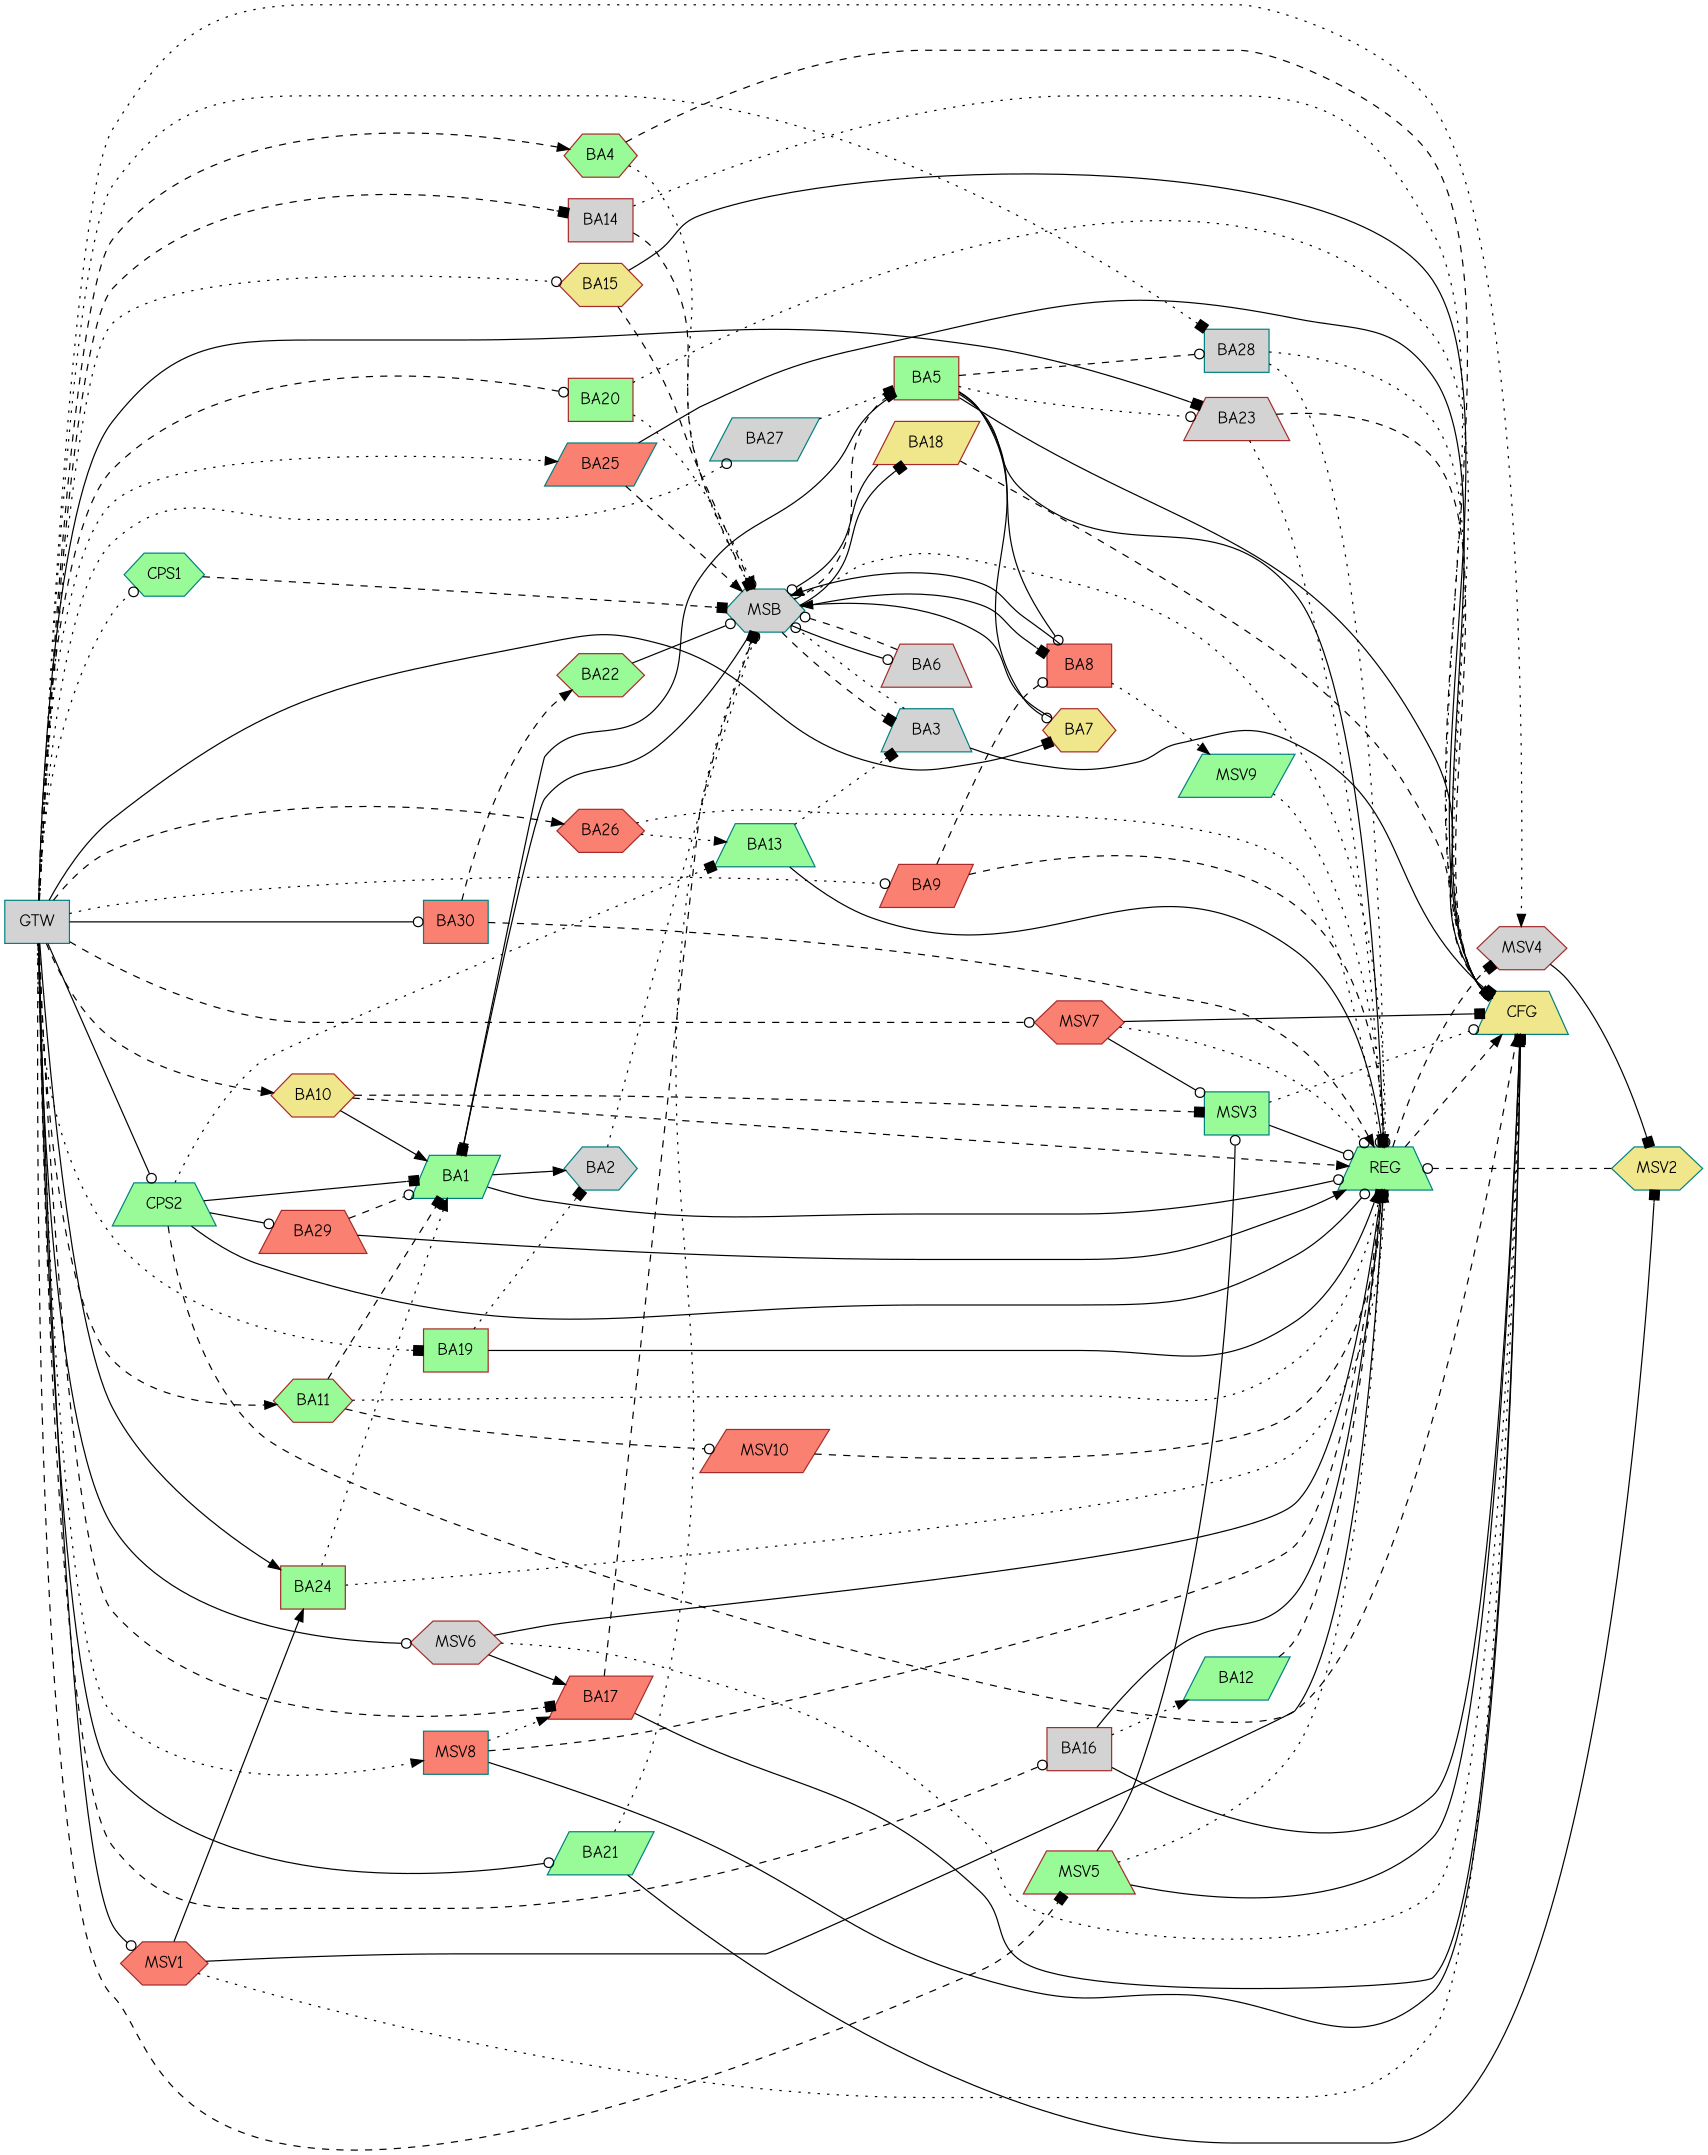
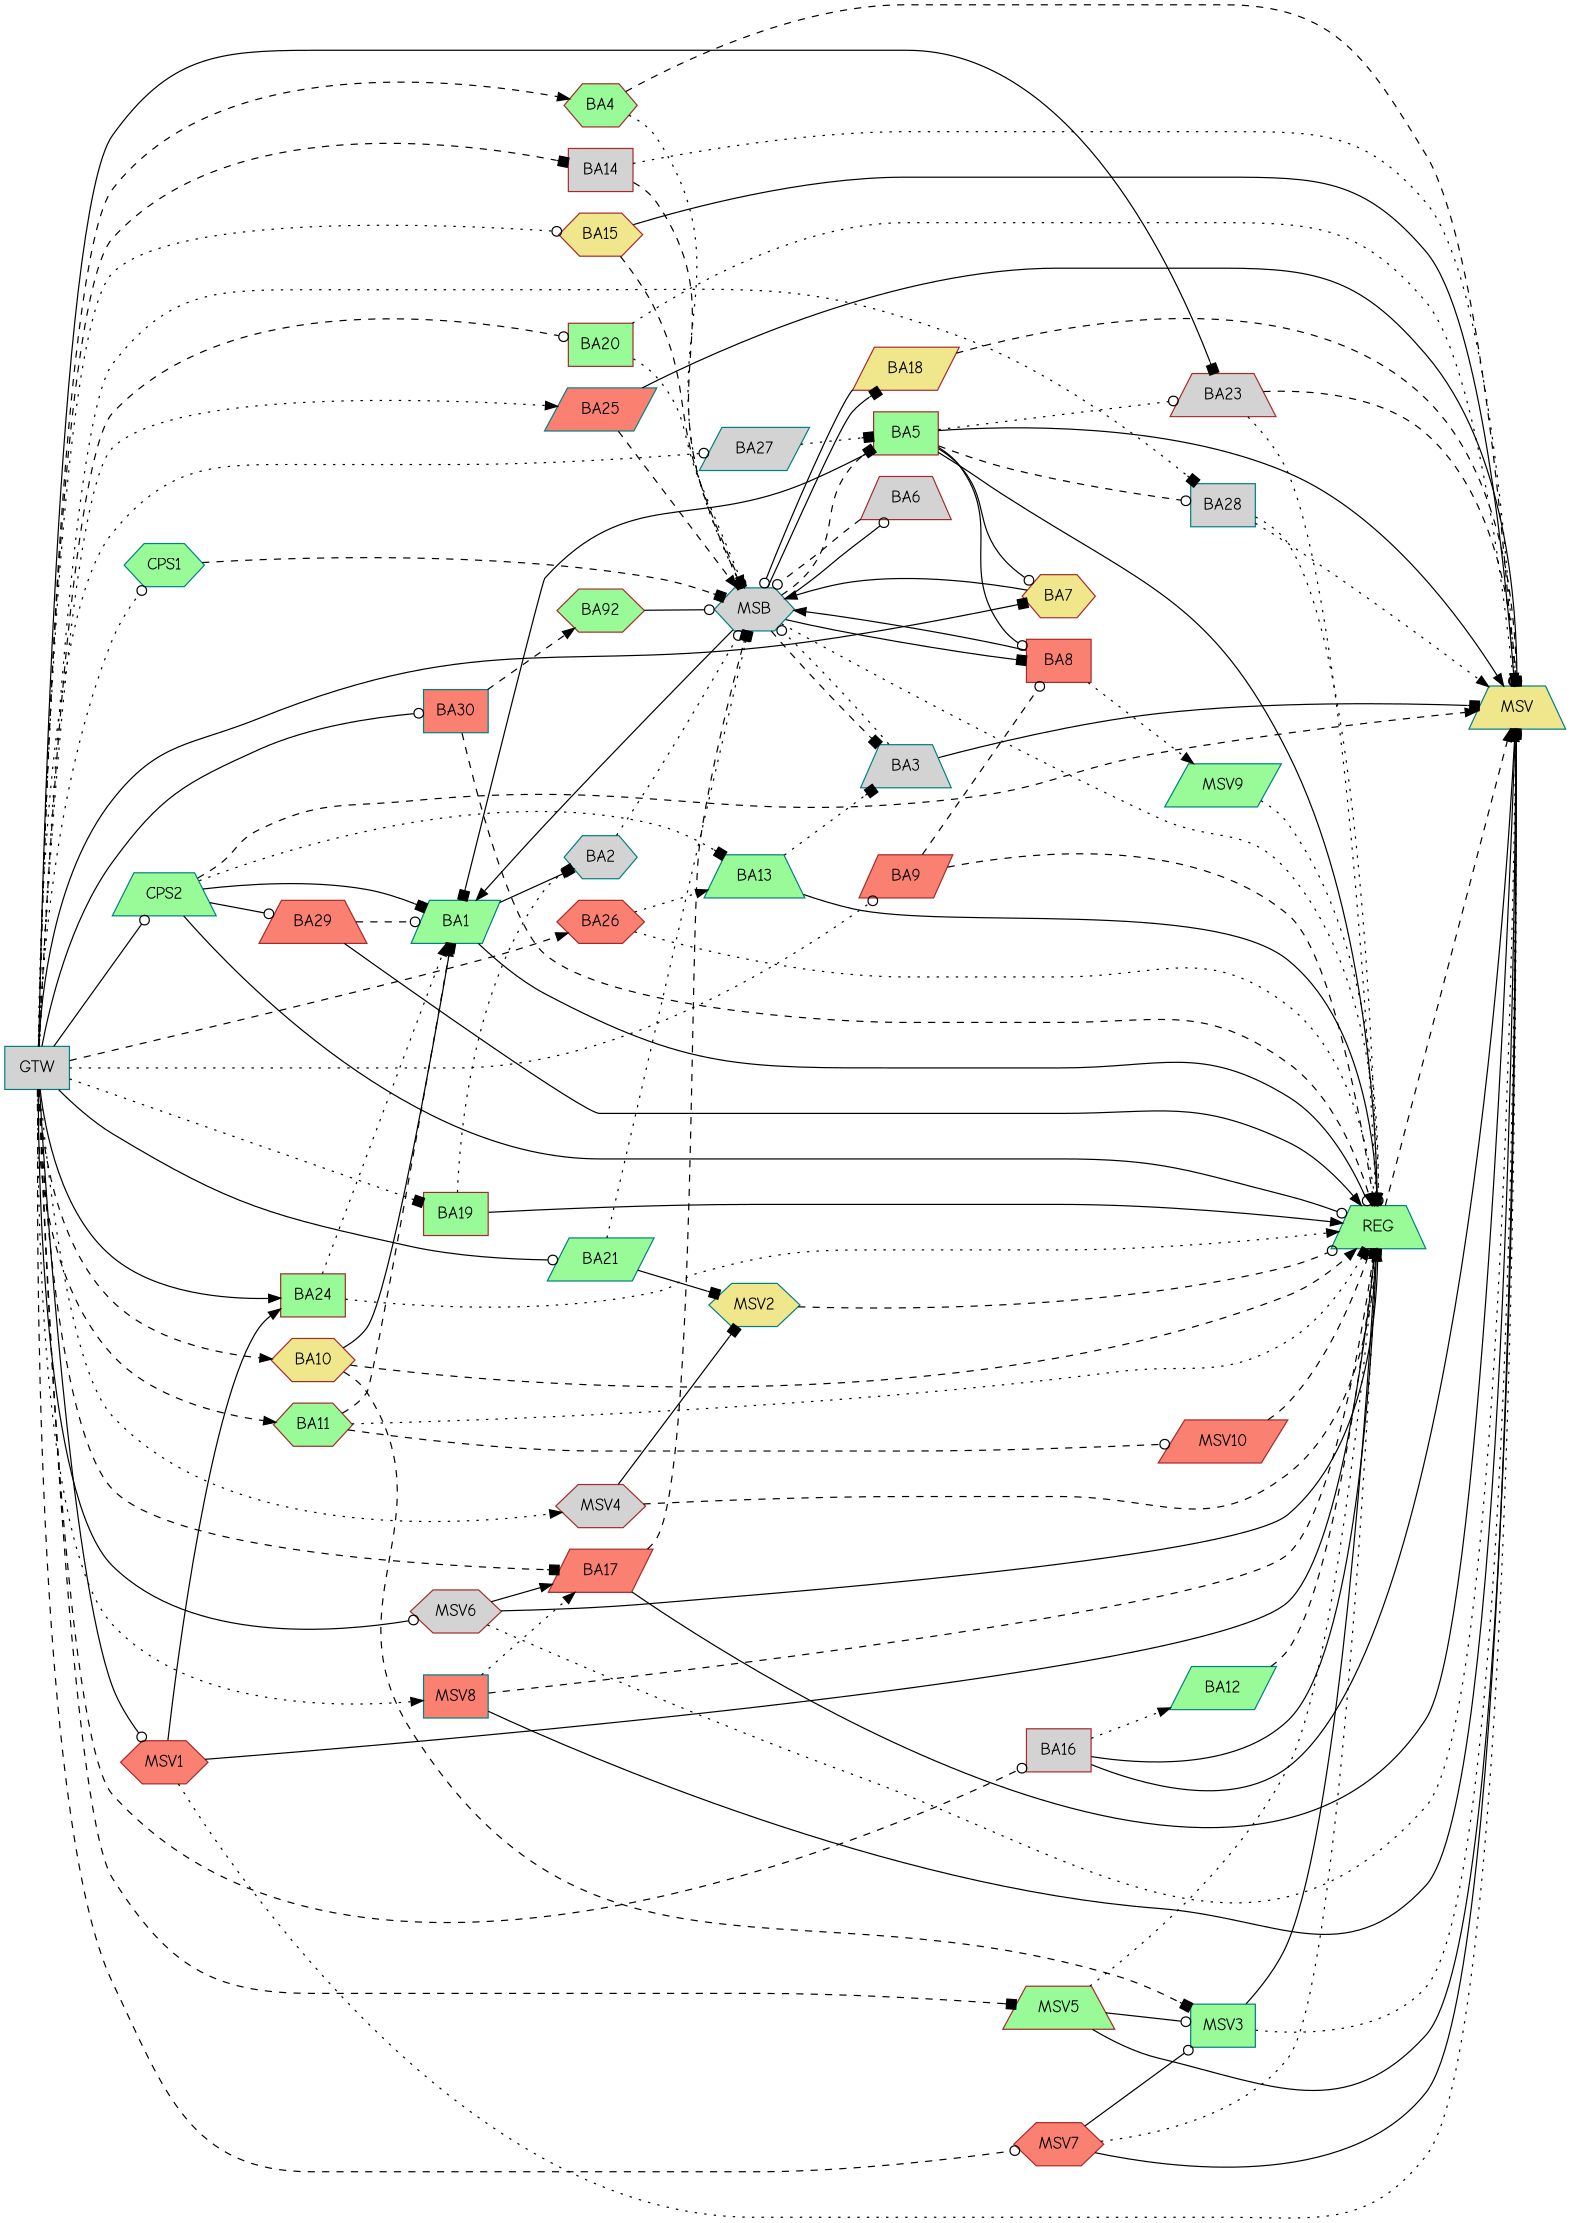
node "BA22": label "BA22" -> "BA92"
node "CFG": label "CFG" -> "MSV"
edge "REG" -> "MSV4": reversed
